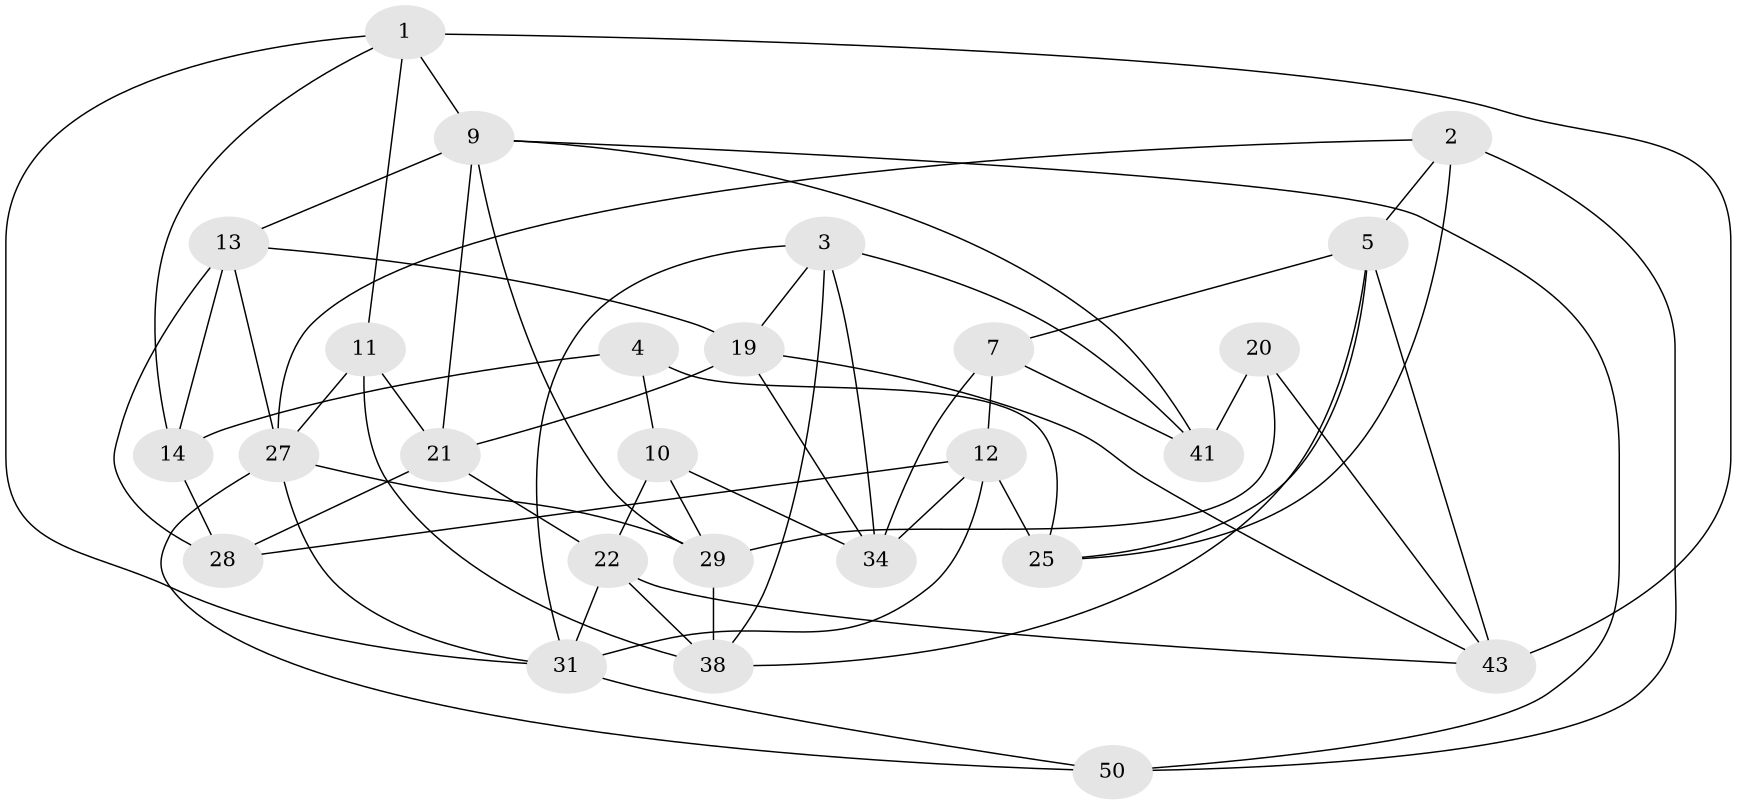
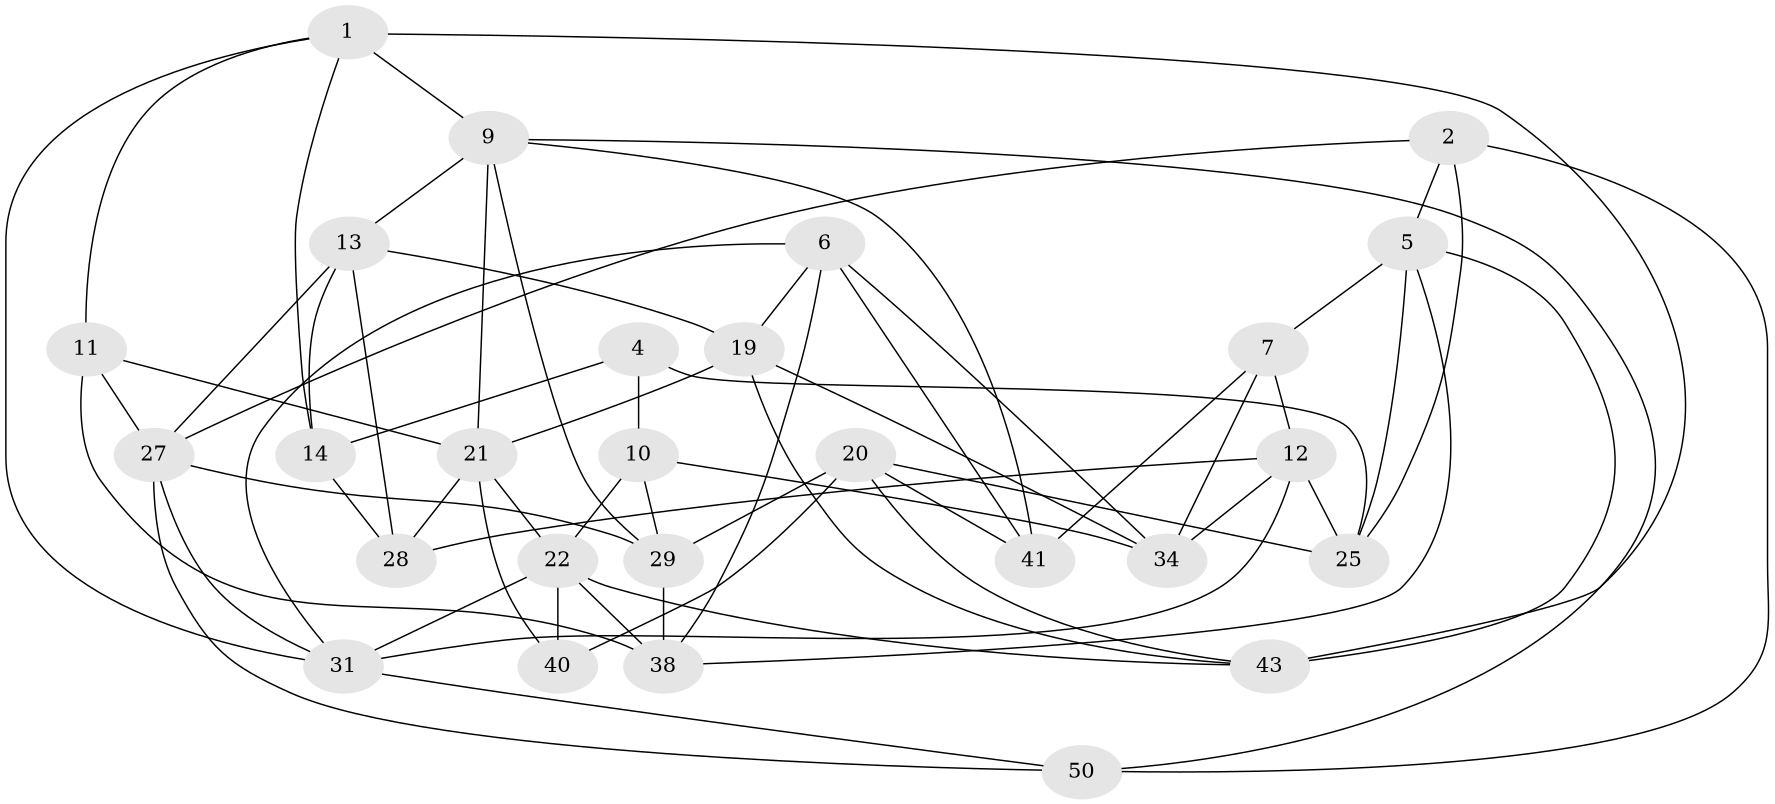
node "3": label "3" -> "6"
edge "20" -- "25": added
node "40": added
